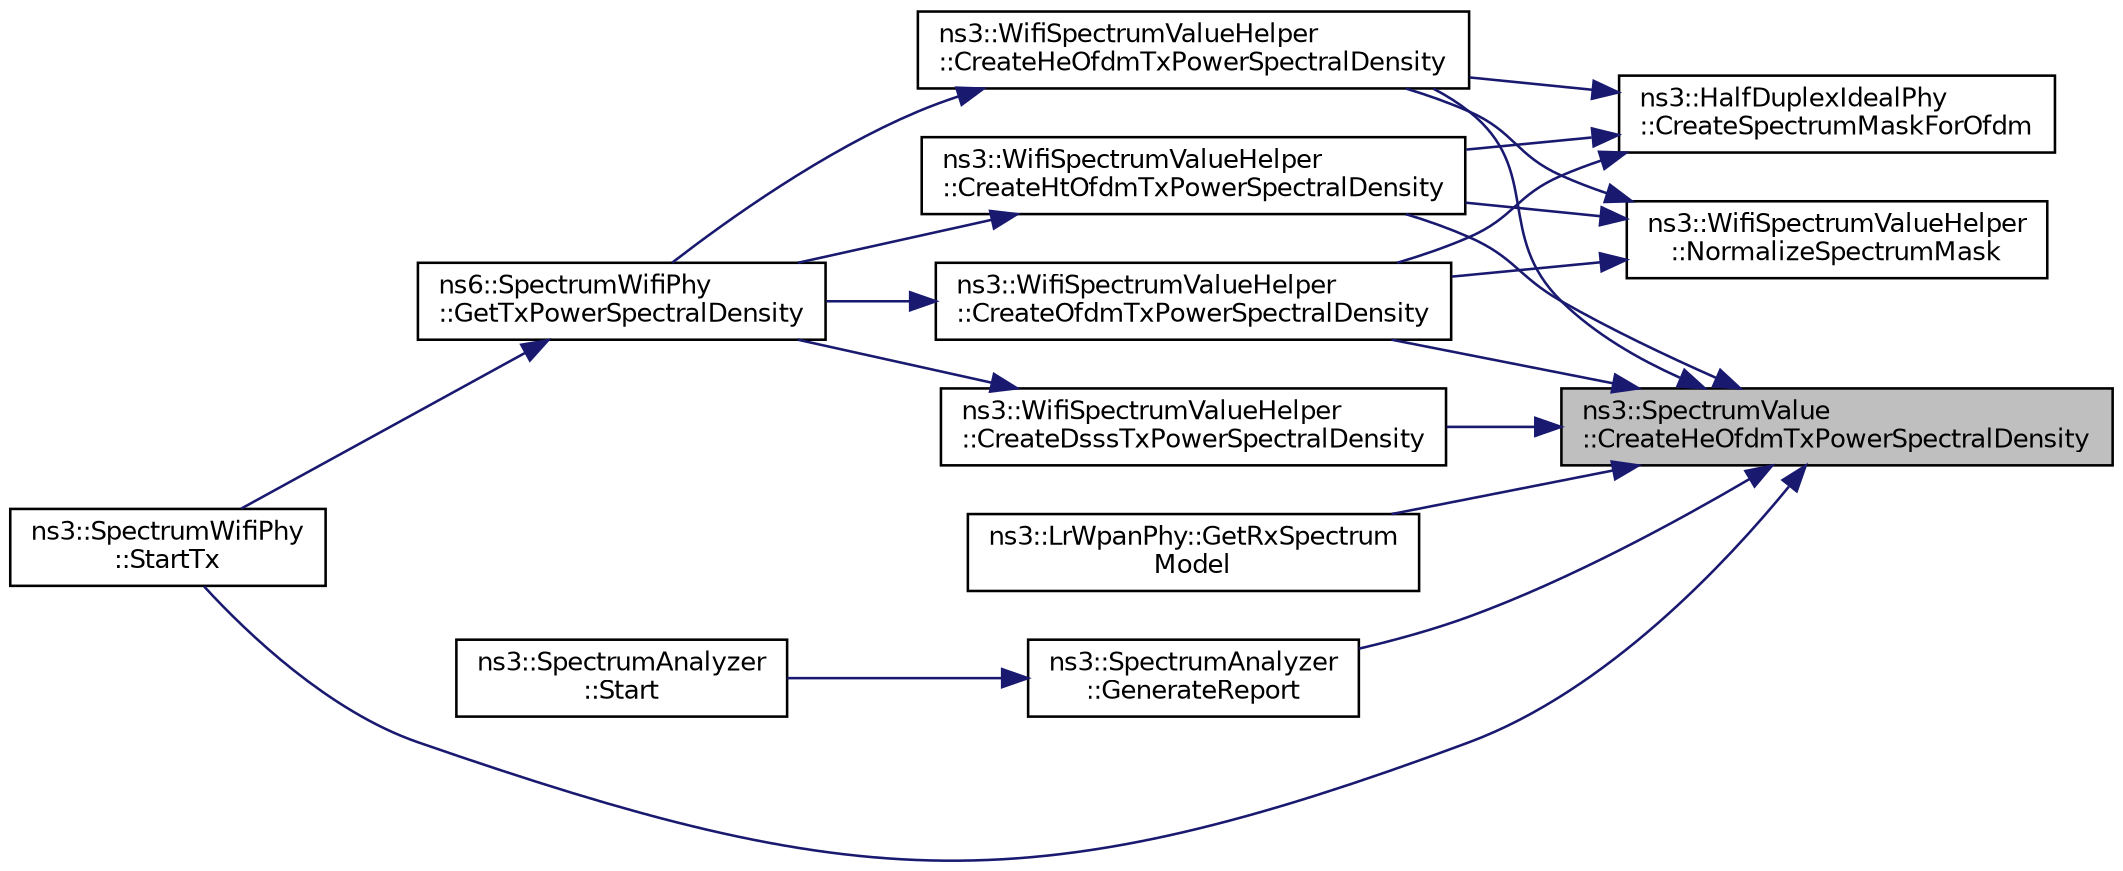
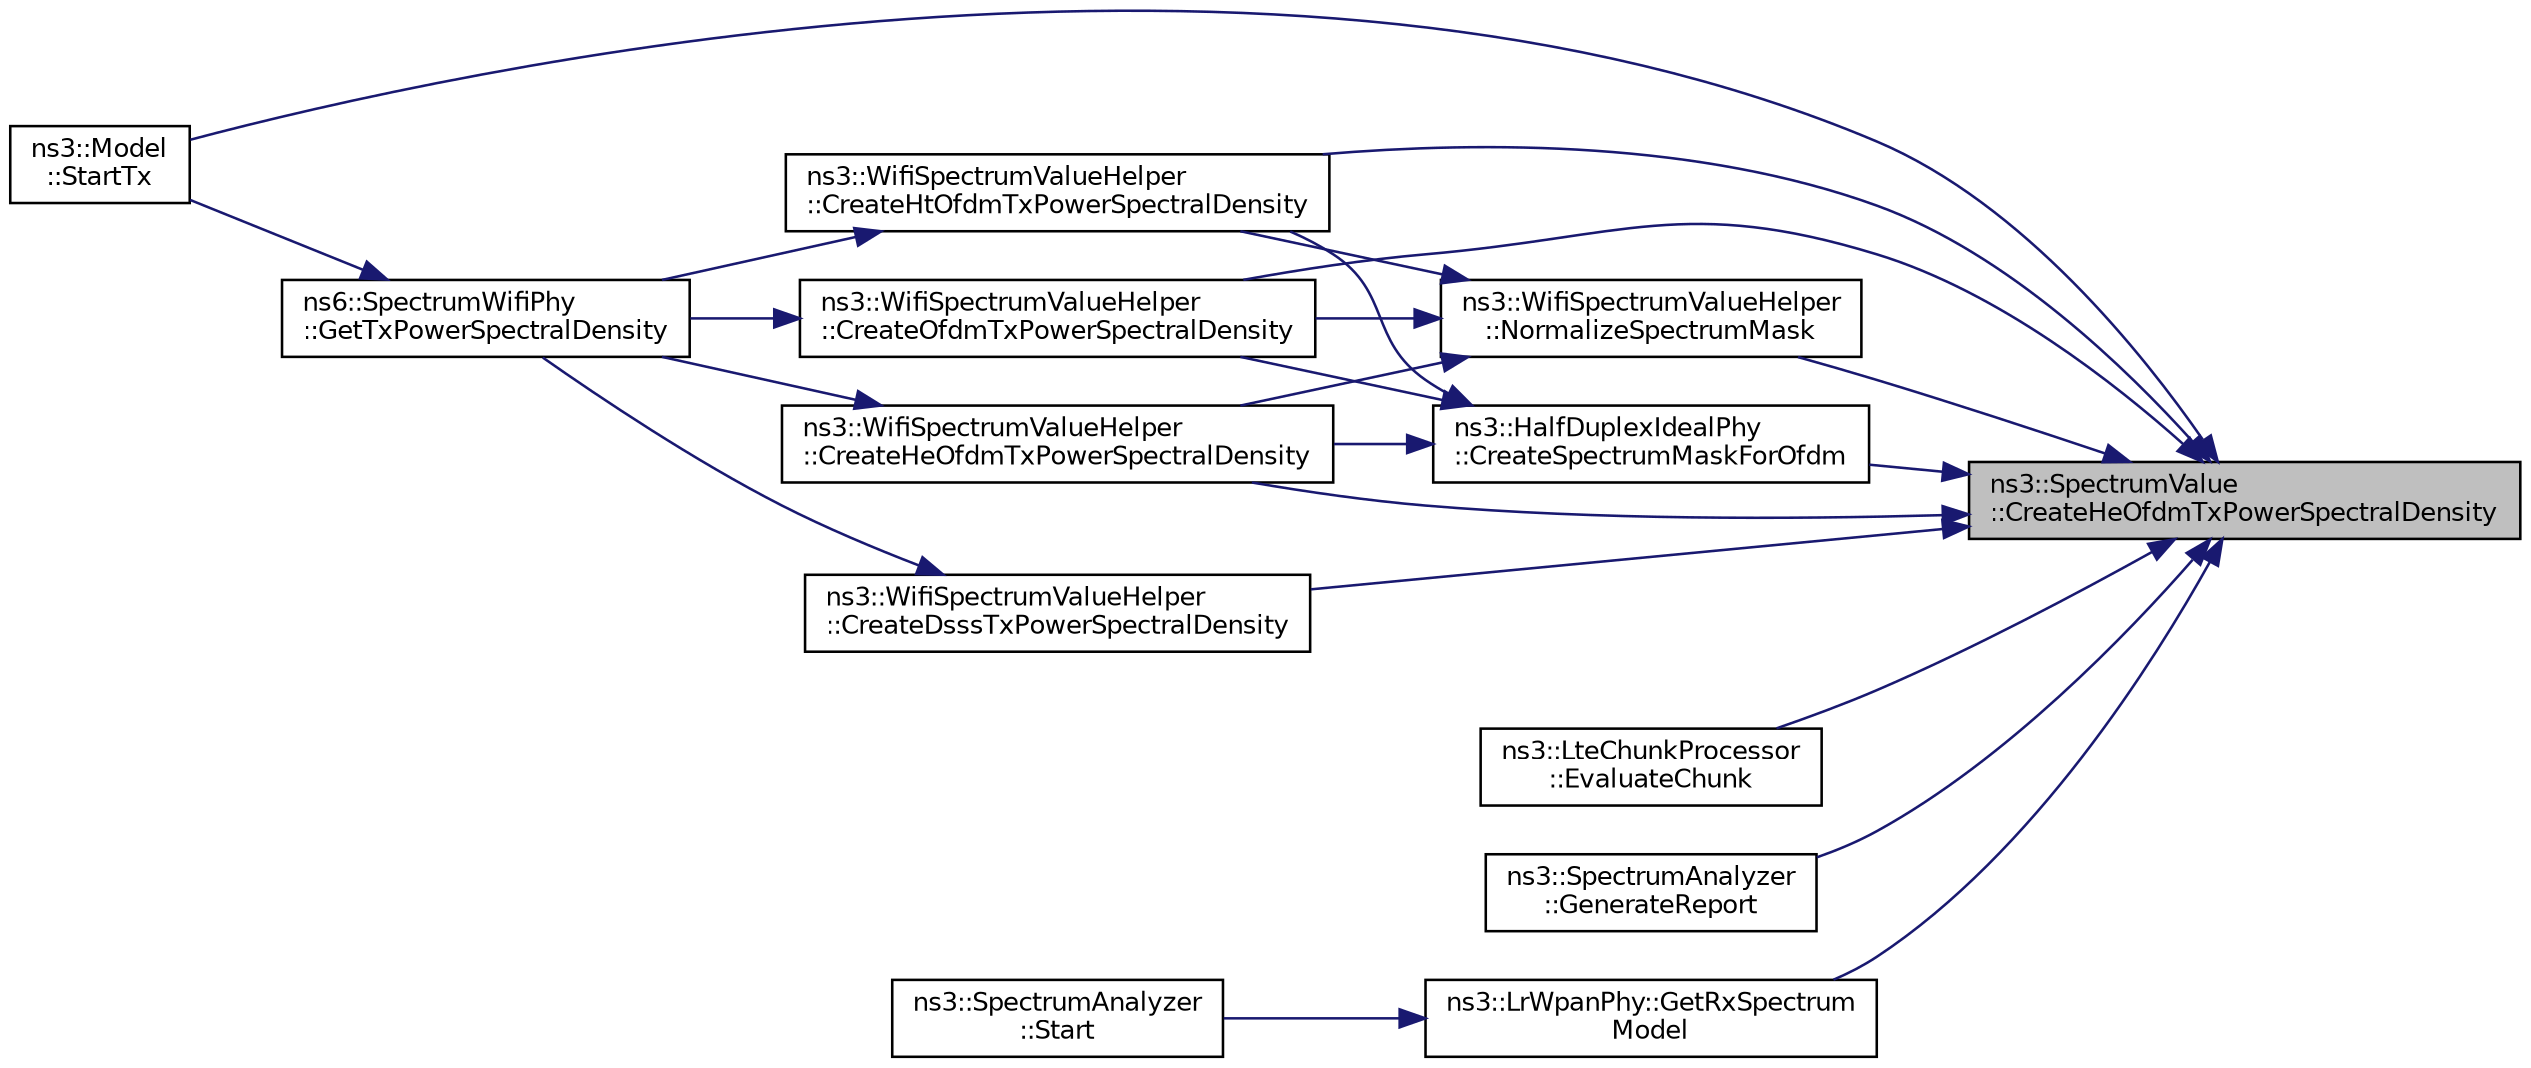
edge "ns3::WifiSpectrumValueHelper ::NormalizeSpectrumMask" -> "ns3::SpectrumValue ::CreateHeOfdmTxPowerSpectralDensity": added
edge "ns3::HalfDuplexIdealPhy ::CreateSpectrumMaskForOfdm" -> "ns3::SpectrumValue ::CreateHeOfdmTxPowerSpectralDensity": added
node "ns3::SpectrumWifiPhy ::StartTx": label "ns3::SpectrumWifiPhy ::StartTx" -> "ns3::Model ::StartTx"
edge "ns3::SpectrumAnalyzer ::Start" -> "ns3::SpectrumAnalyzer ::GenerateReport": now "ns3::SpectrumAnalyzer ::Start" -> "ns3::LrWpanPhy::GetRxSpectrum Model"
node "ns3::LteChunkProcessor ::EvaluateChunk": added
